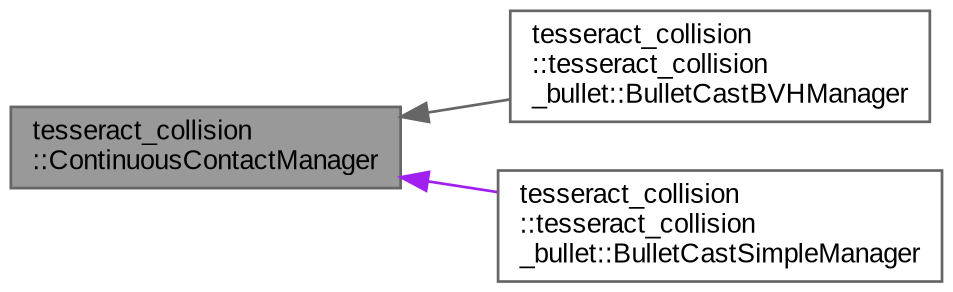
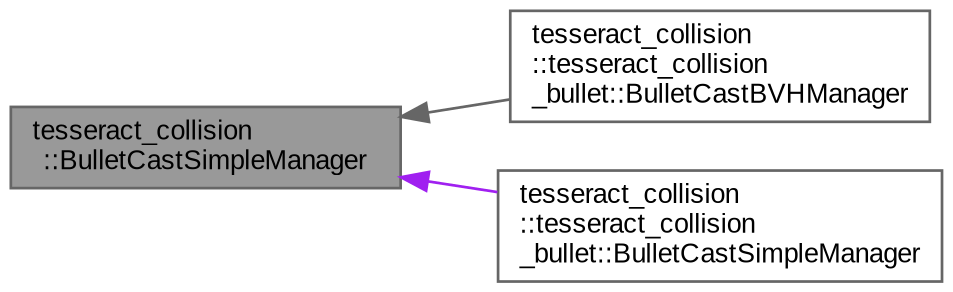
node "tesseract_collision ::ContinuousContactManager": label "tesseract_collision ::ContinuousContactManager" -> "tesseract_collision ::BulletCastSimpleManager"
